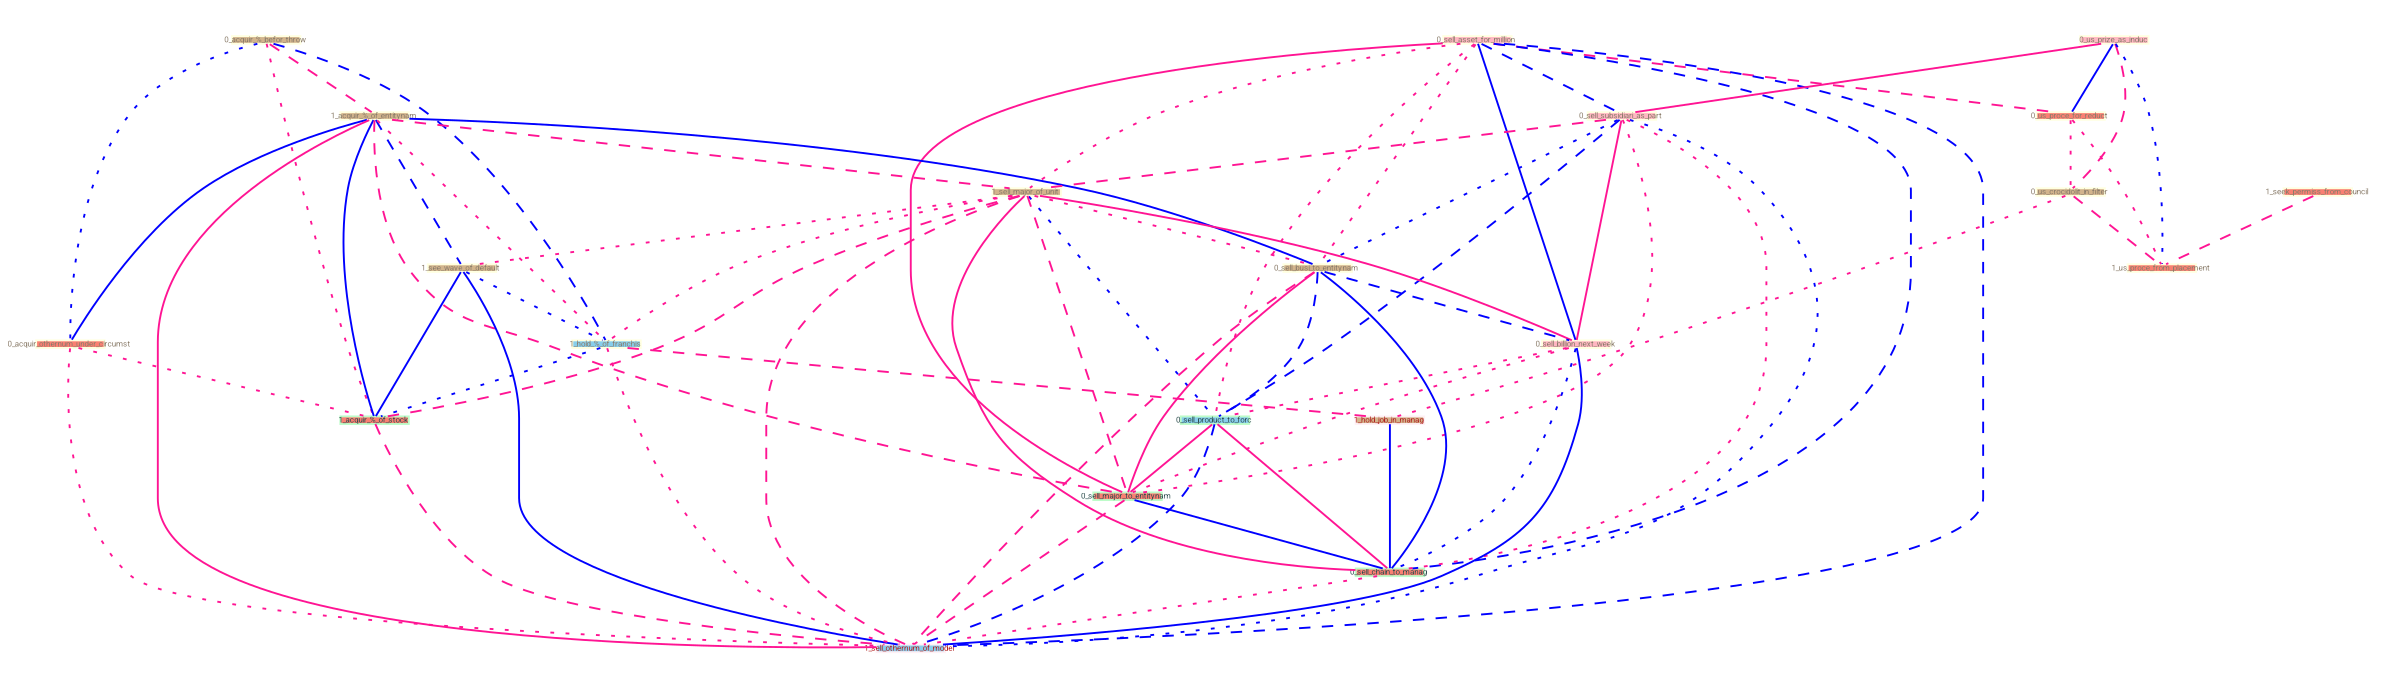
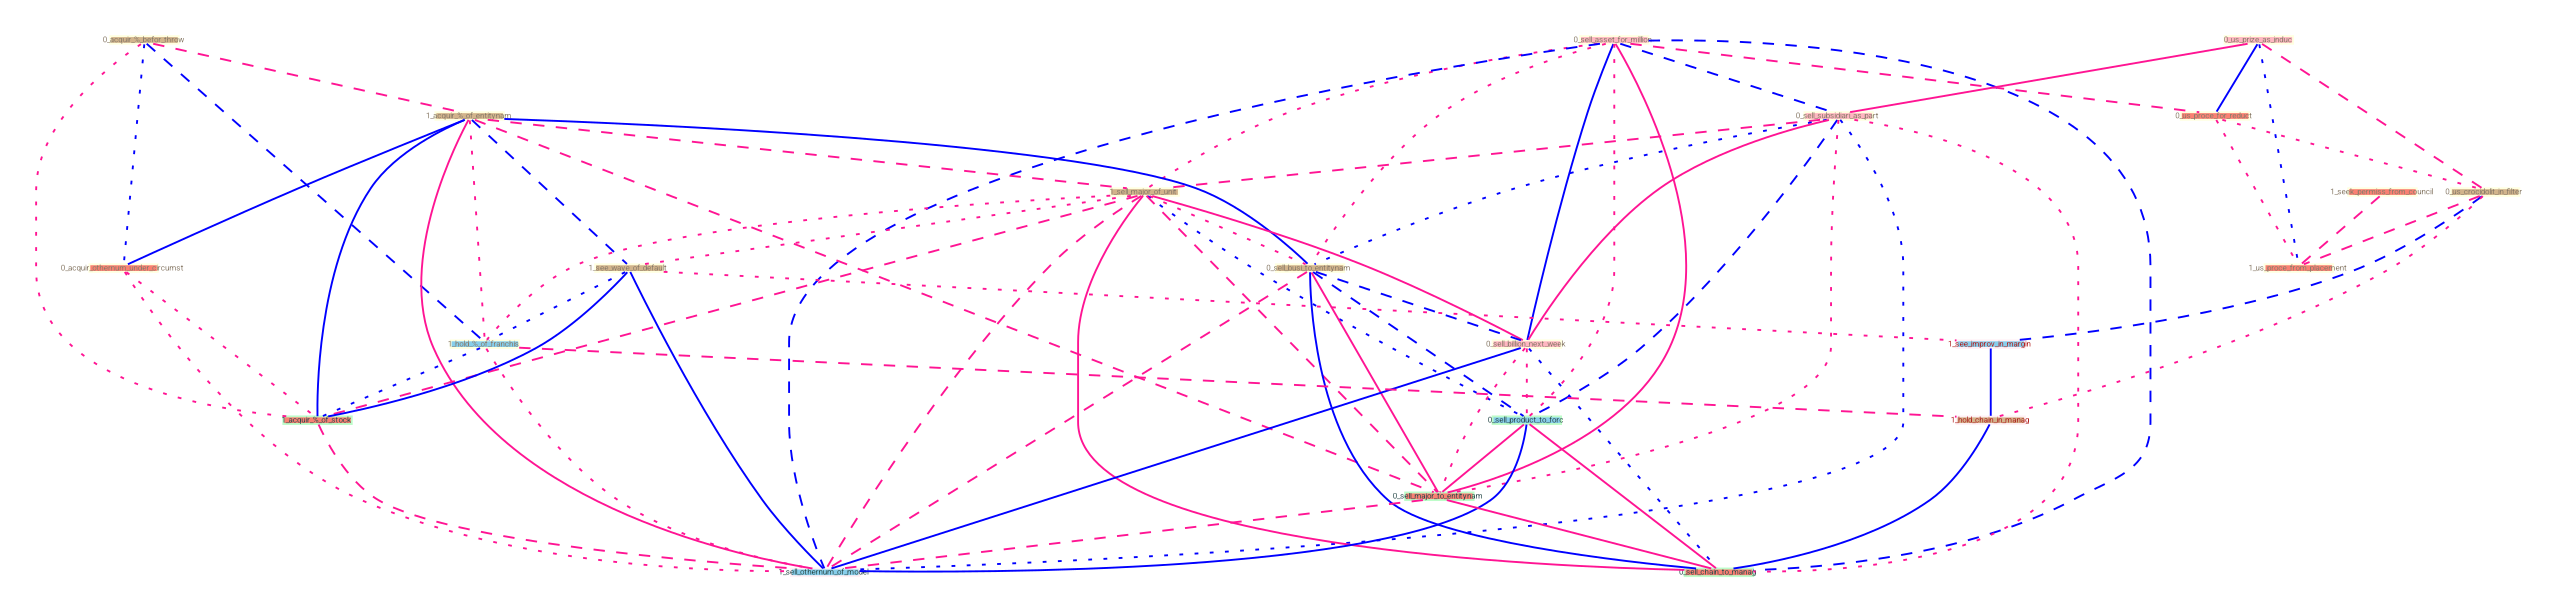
node "1_see_improv_in_margin": added
node "1_hold_job_in_manag": label "1_hold_job_in_manag" -> "1_hold_chain_in_manag"
edge "0_sell_major_to_entitynam" -- "0_sell_chain_to_manag": color blue -> deeppink
edge "0_sell_product_to_forc" -- "1_sell_othernum_of_model": style dashed -> solid
edge "0_sell_chain_to_manag" -- "1_sell_othernum_of_model": removed
node "1_sell_othernum_of_model": fontcolor #b22222 -> #2f4f4f
